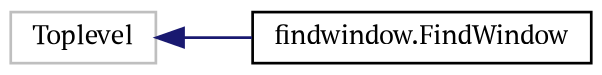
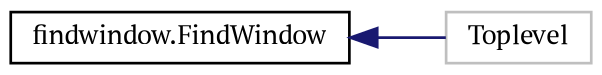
edge "findwindow.FindWindow" -> "Toplevel": reversed
